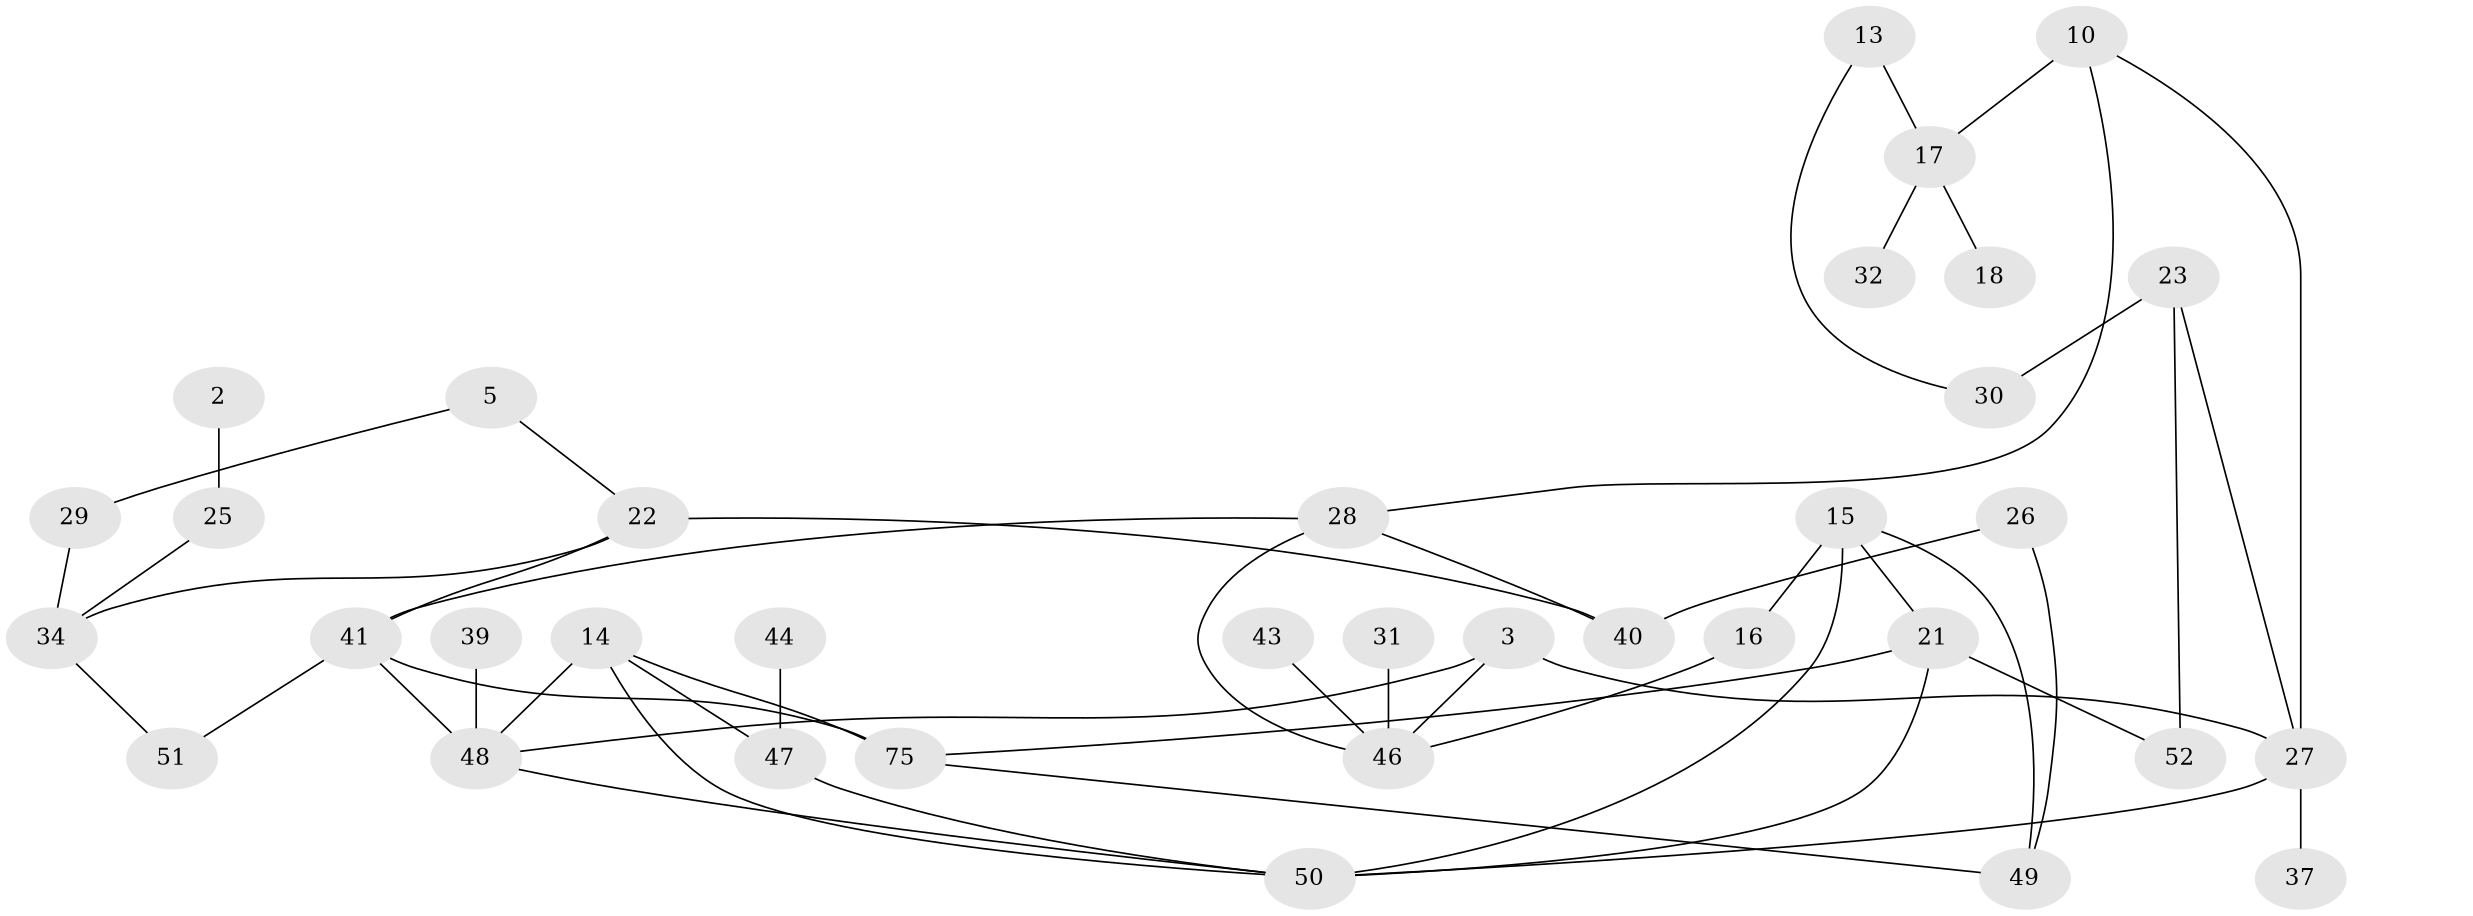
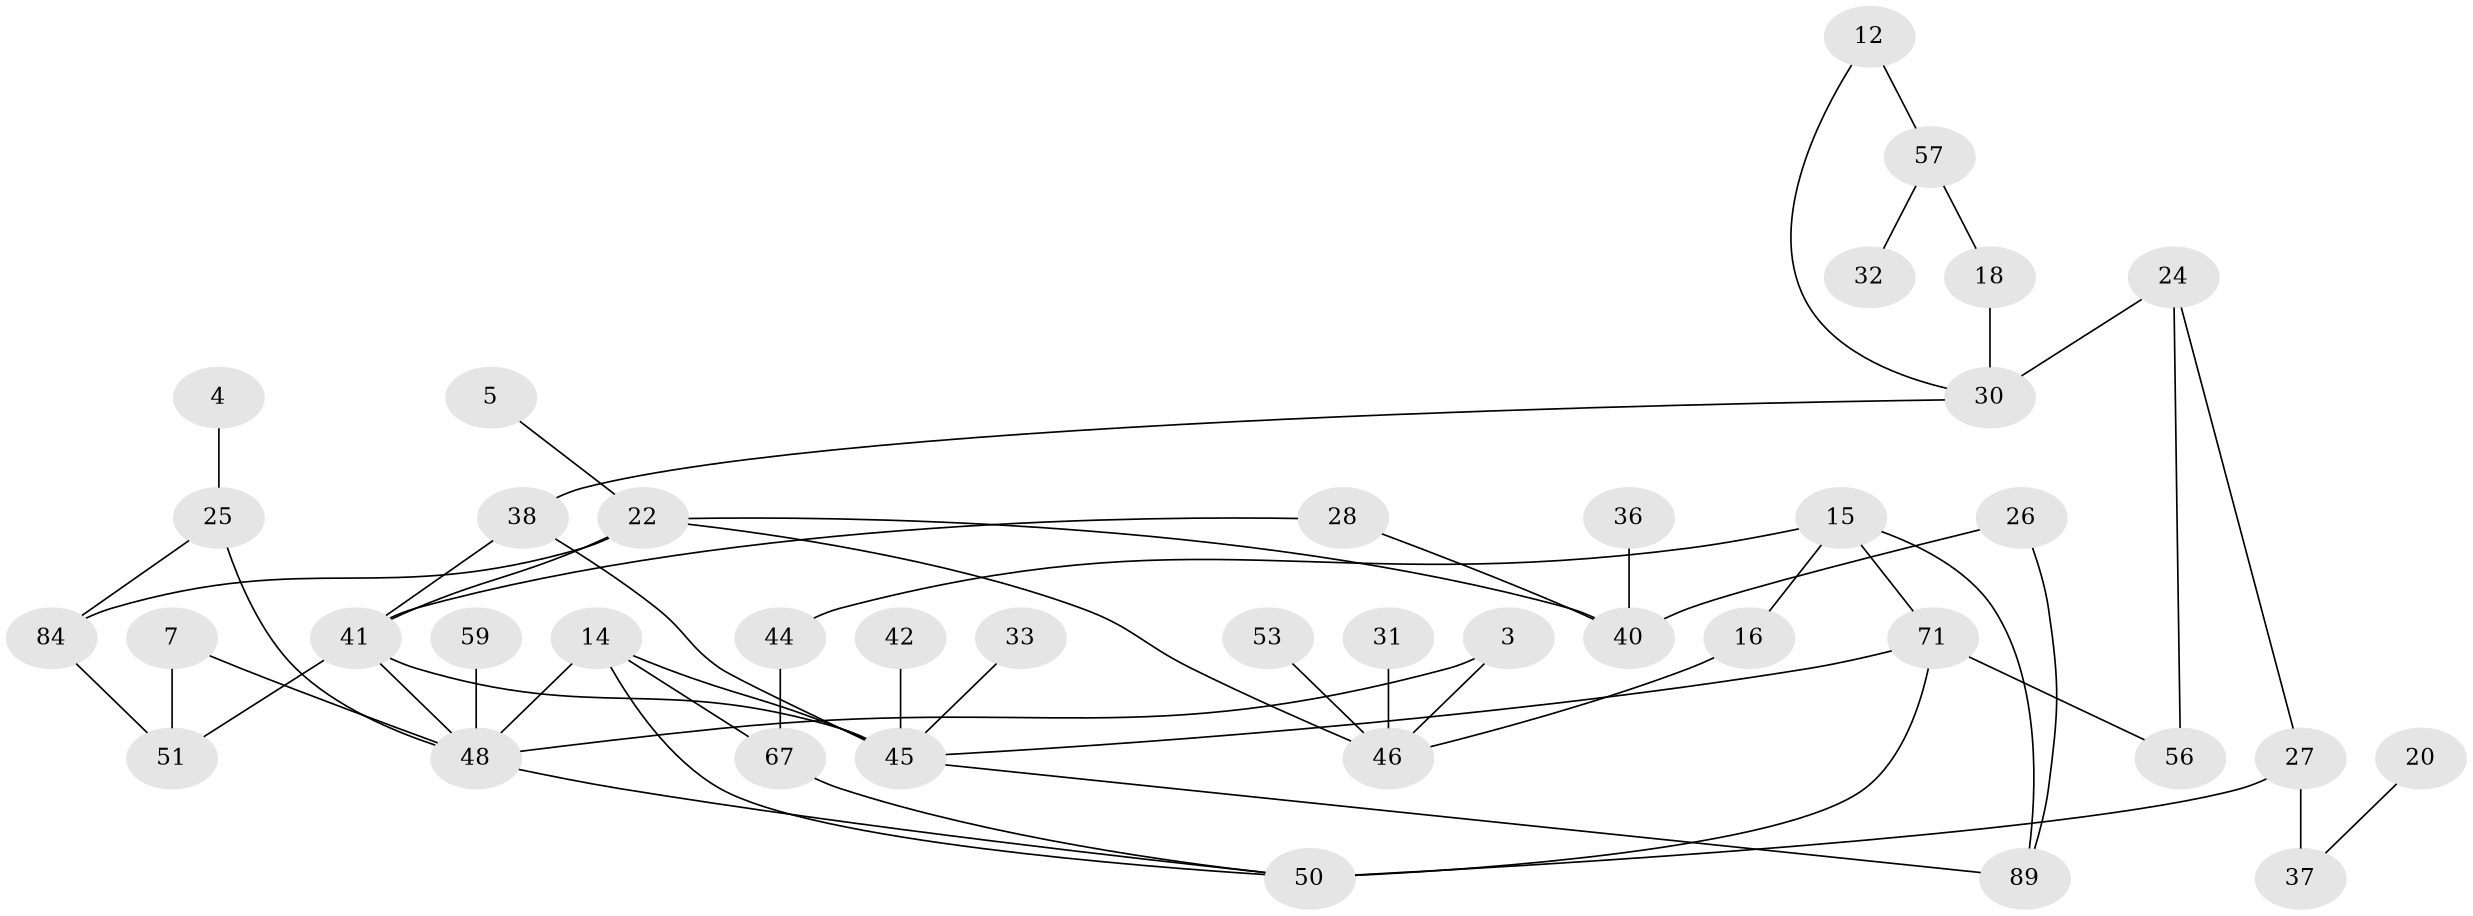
node "13": label "13" -> "12"
node "10": removed
node "17": label "17" -> "57"
node "23": label "23" -> "24"
edge "18" -- "30": added
node "2": label "2" -> "4"
node "29": removed
node "38": added
node "36": added
node "34": label "34" -> "84"
node "7": added
node "39": label "39" -> "59"
node "42": added
node "33": added
node "43": label "43" -> "53"
node "21": label "21" -> "71"
edge "28" -- "46": now "22" -- "46"
edge "25" -- "48": added
edge "3" -- "27": removed
node "47": label "47" -> "67"
node "75": label "75" -> "45"
node "52": label "52" -> "56"
node "20": added
edge "15" -- "50": now "15" -- "44"
node "49": label "49" -> "89"
